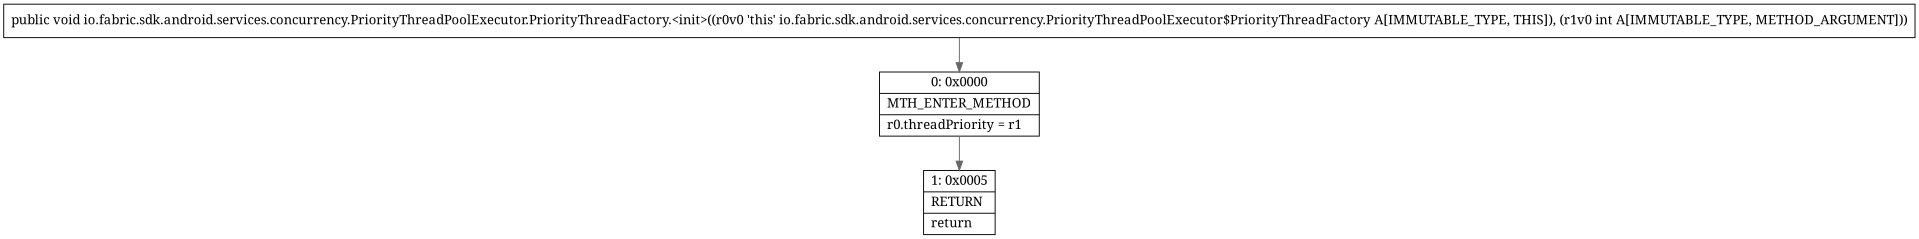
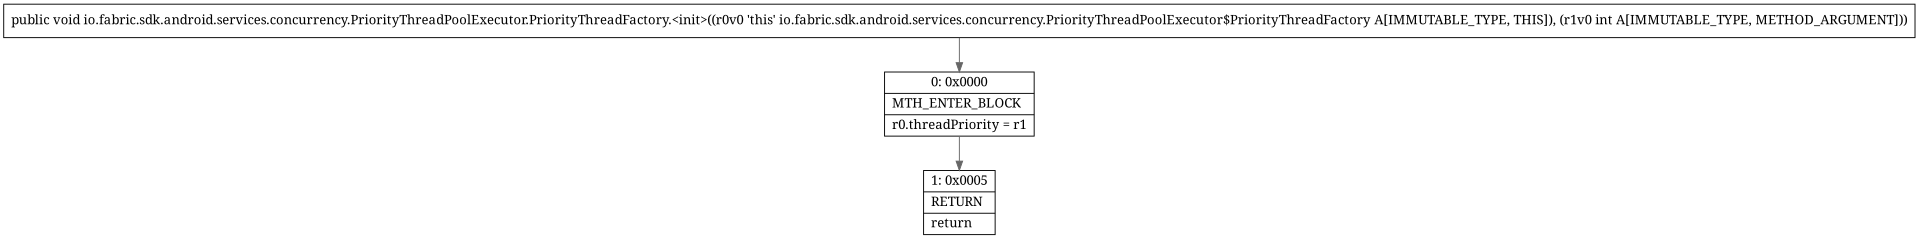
node "0: 0x0000": text "MTH_ENTER_METHOD" -> "MTH_ENTER_BLOCK"
